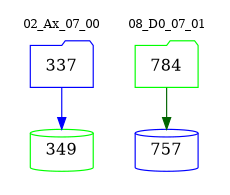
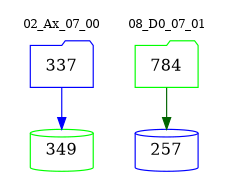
node "757": label "757" -> "257"
